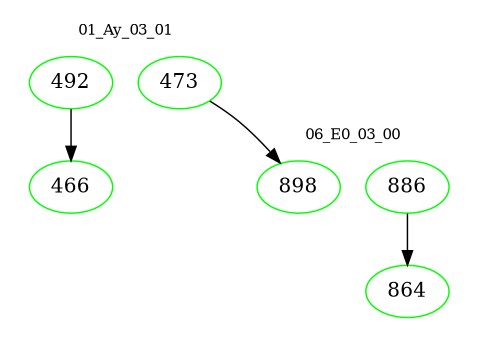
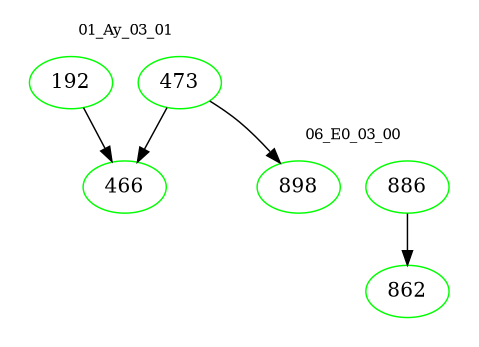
node "492": label "492" -> "192"
edge "473" -> "466": added
node "864": label "864" -> "862"
